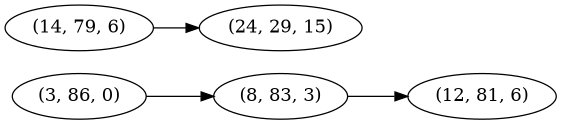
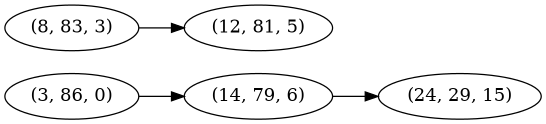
edge "(3, 86, 0)" -> "(8, 83, 3)": now "(3, 86, 0)" -> "(14, 79, 6)"
node "(12, 81, 6)": label "(12, 81, 6)" -> "(12, 81, 5)"
